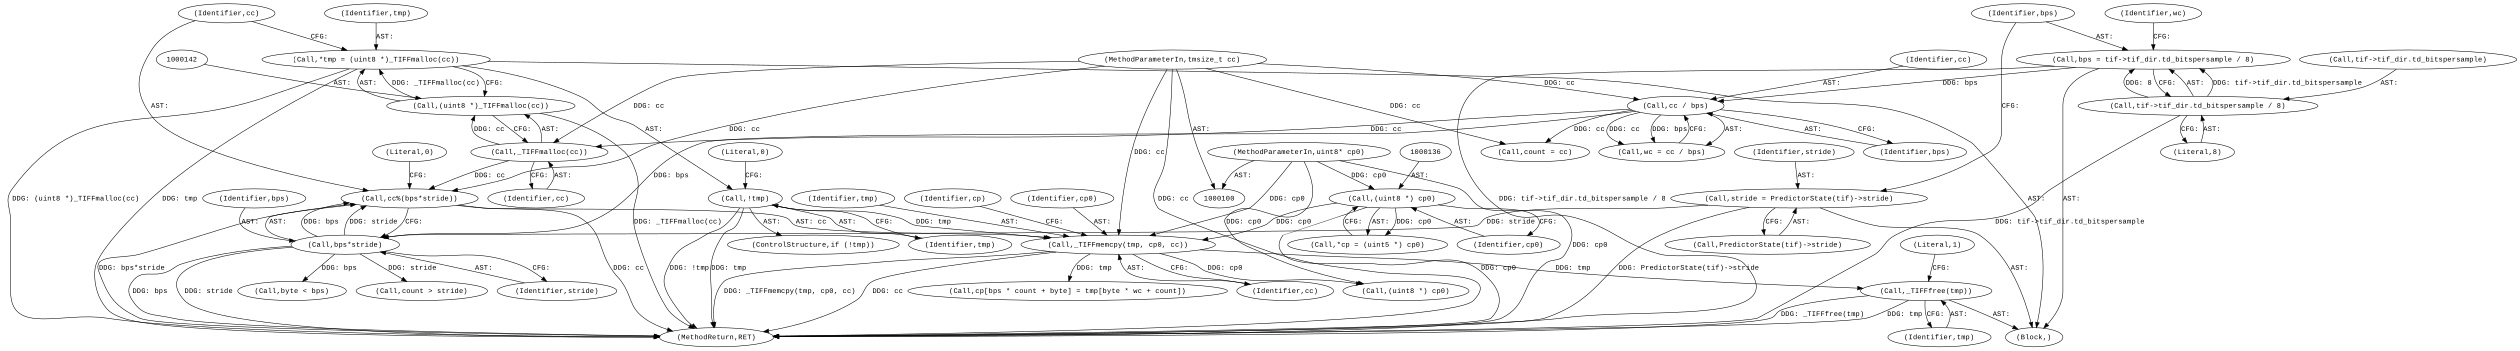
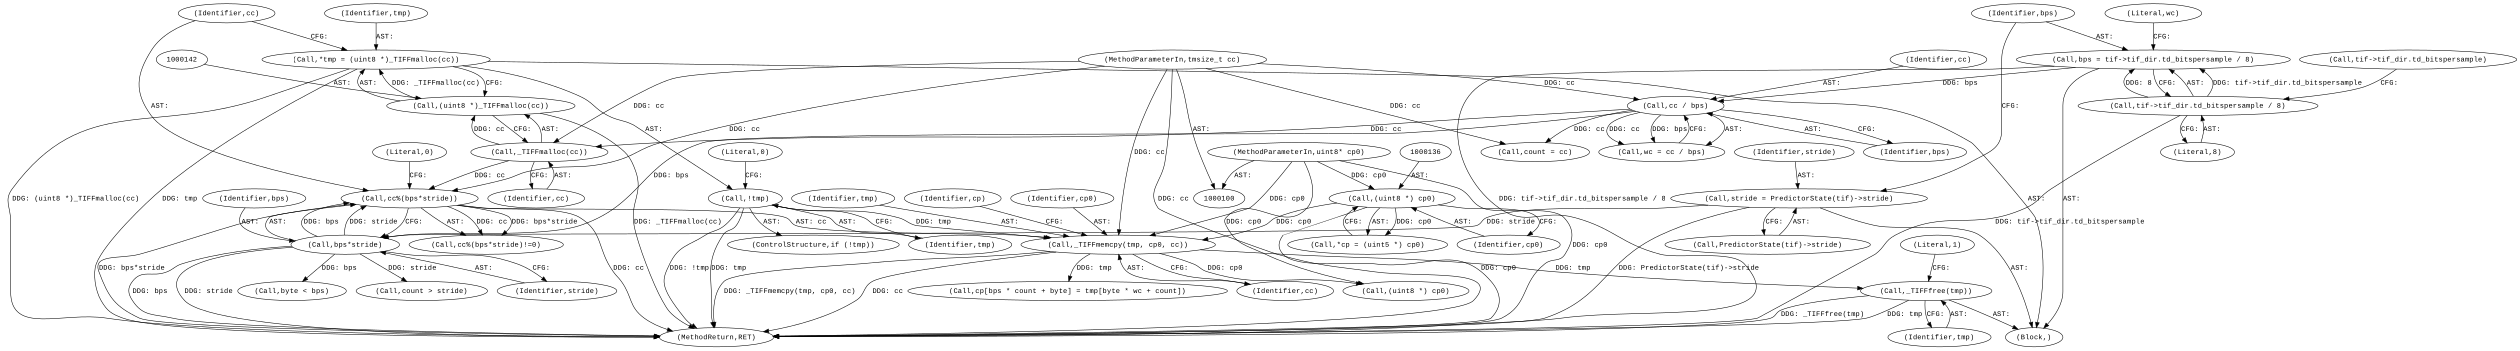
node "(Identifier,wc)": label "(Identifier,wc)" -> "(Literal,wc)"
edge "(Call,tif->tif_dir.td_bitspersample)" -> "(Call,tif->tif_dir.td_bitspersample / 8)": label "AST: " -> "CFG: "
node "(Call,cc%(bps*stride)!=0)": added
